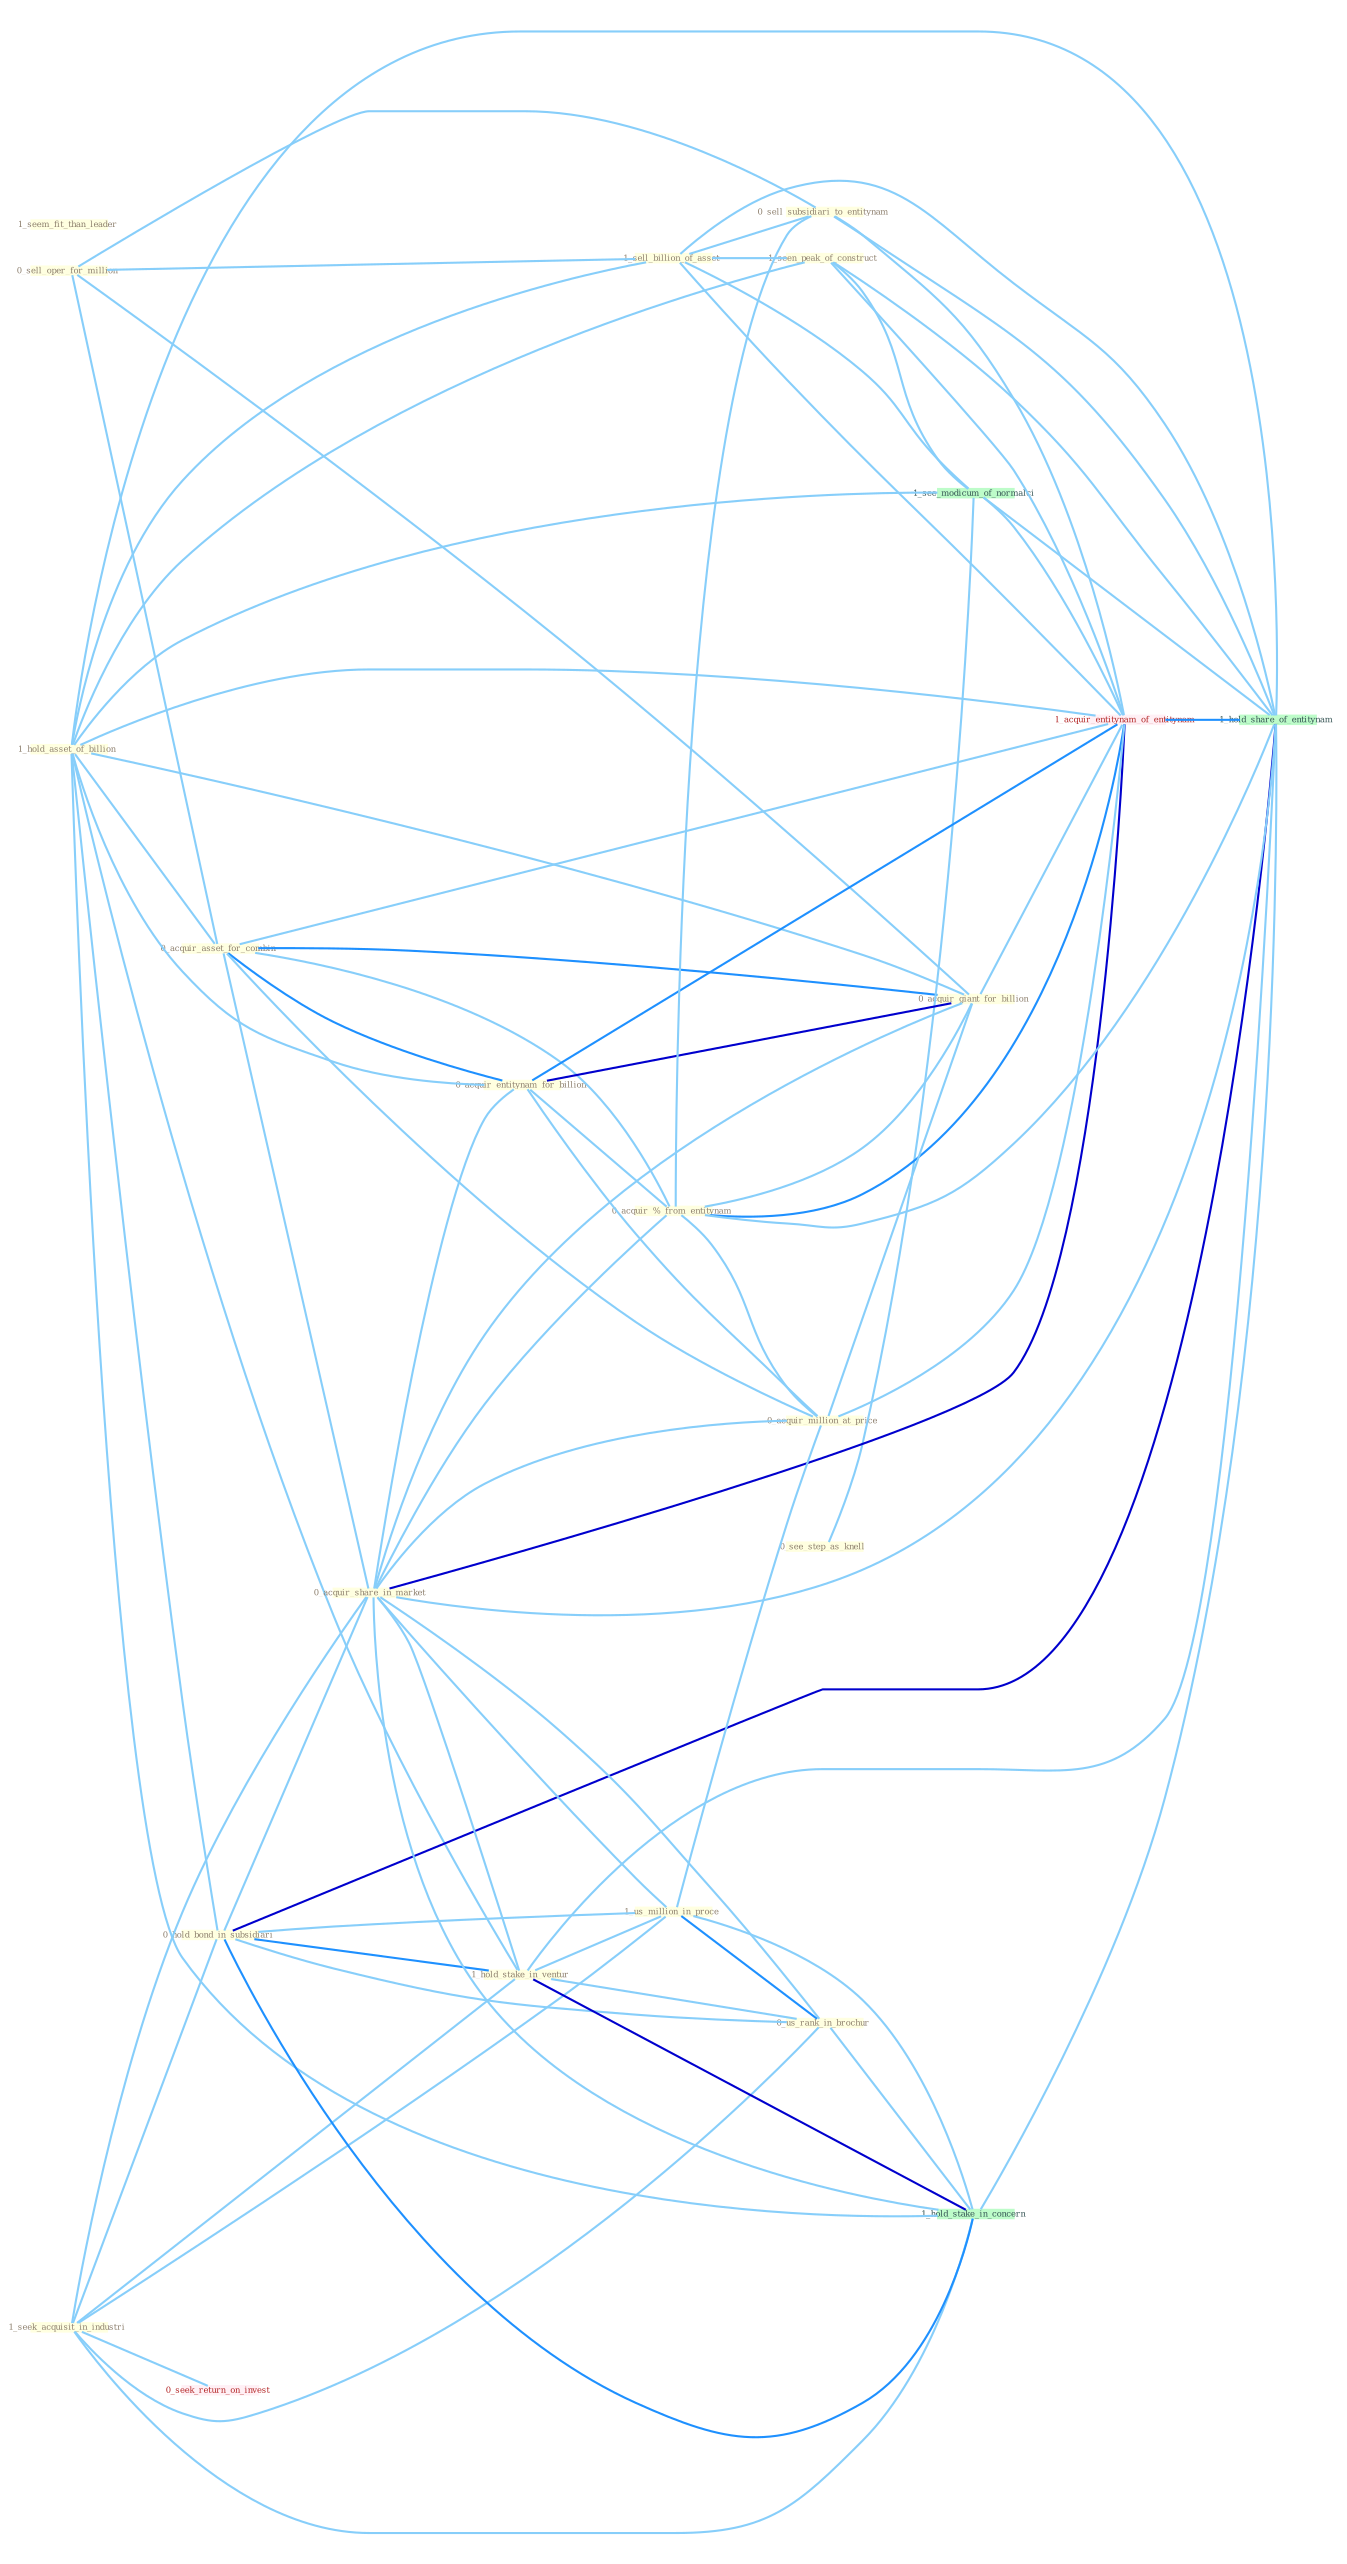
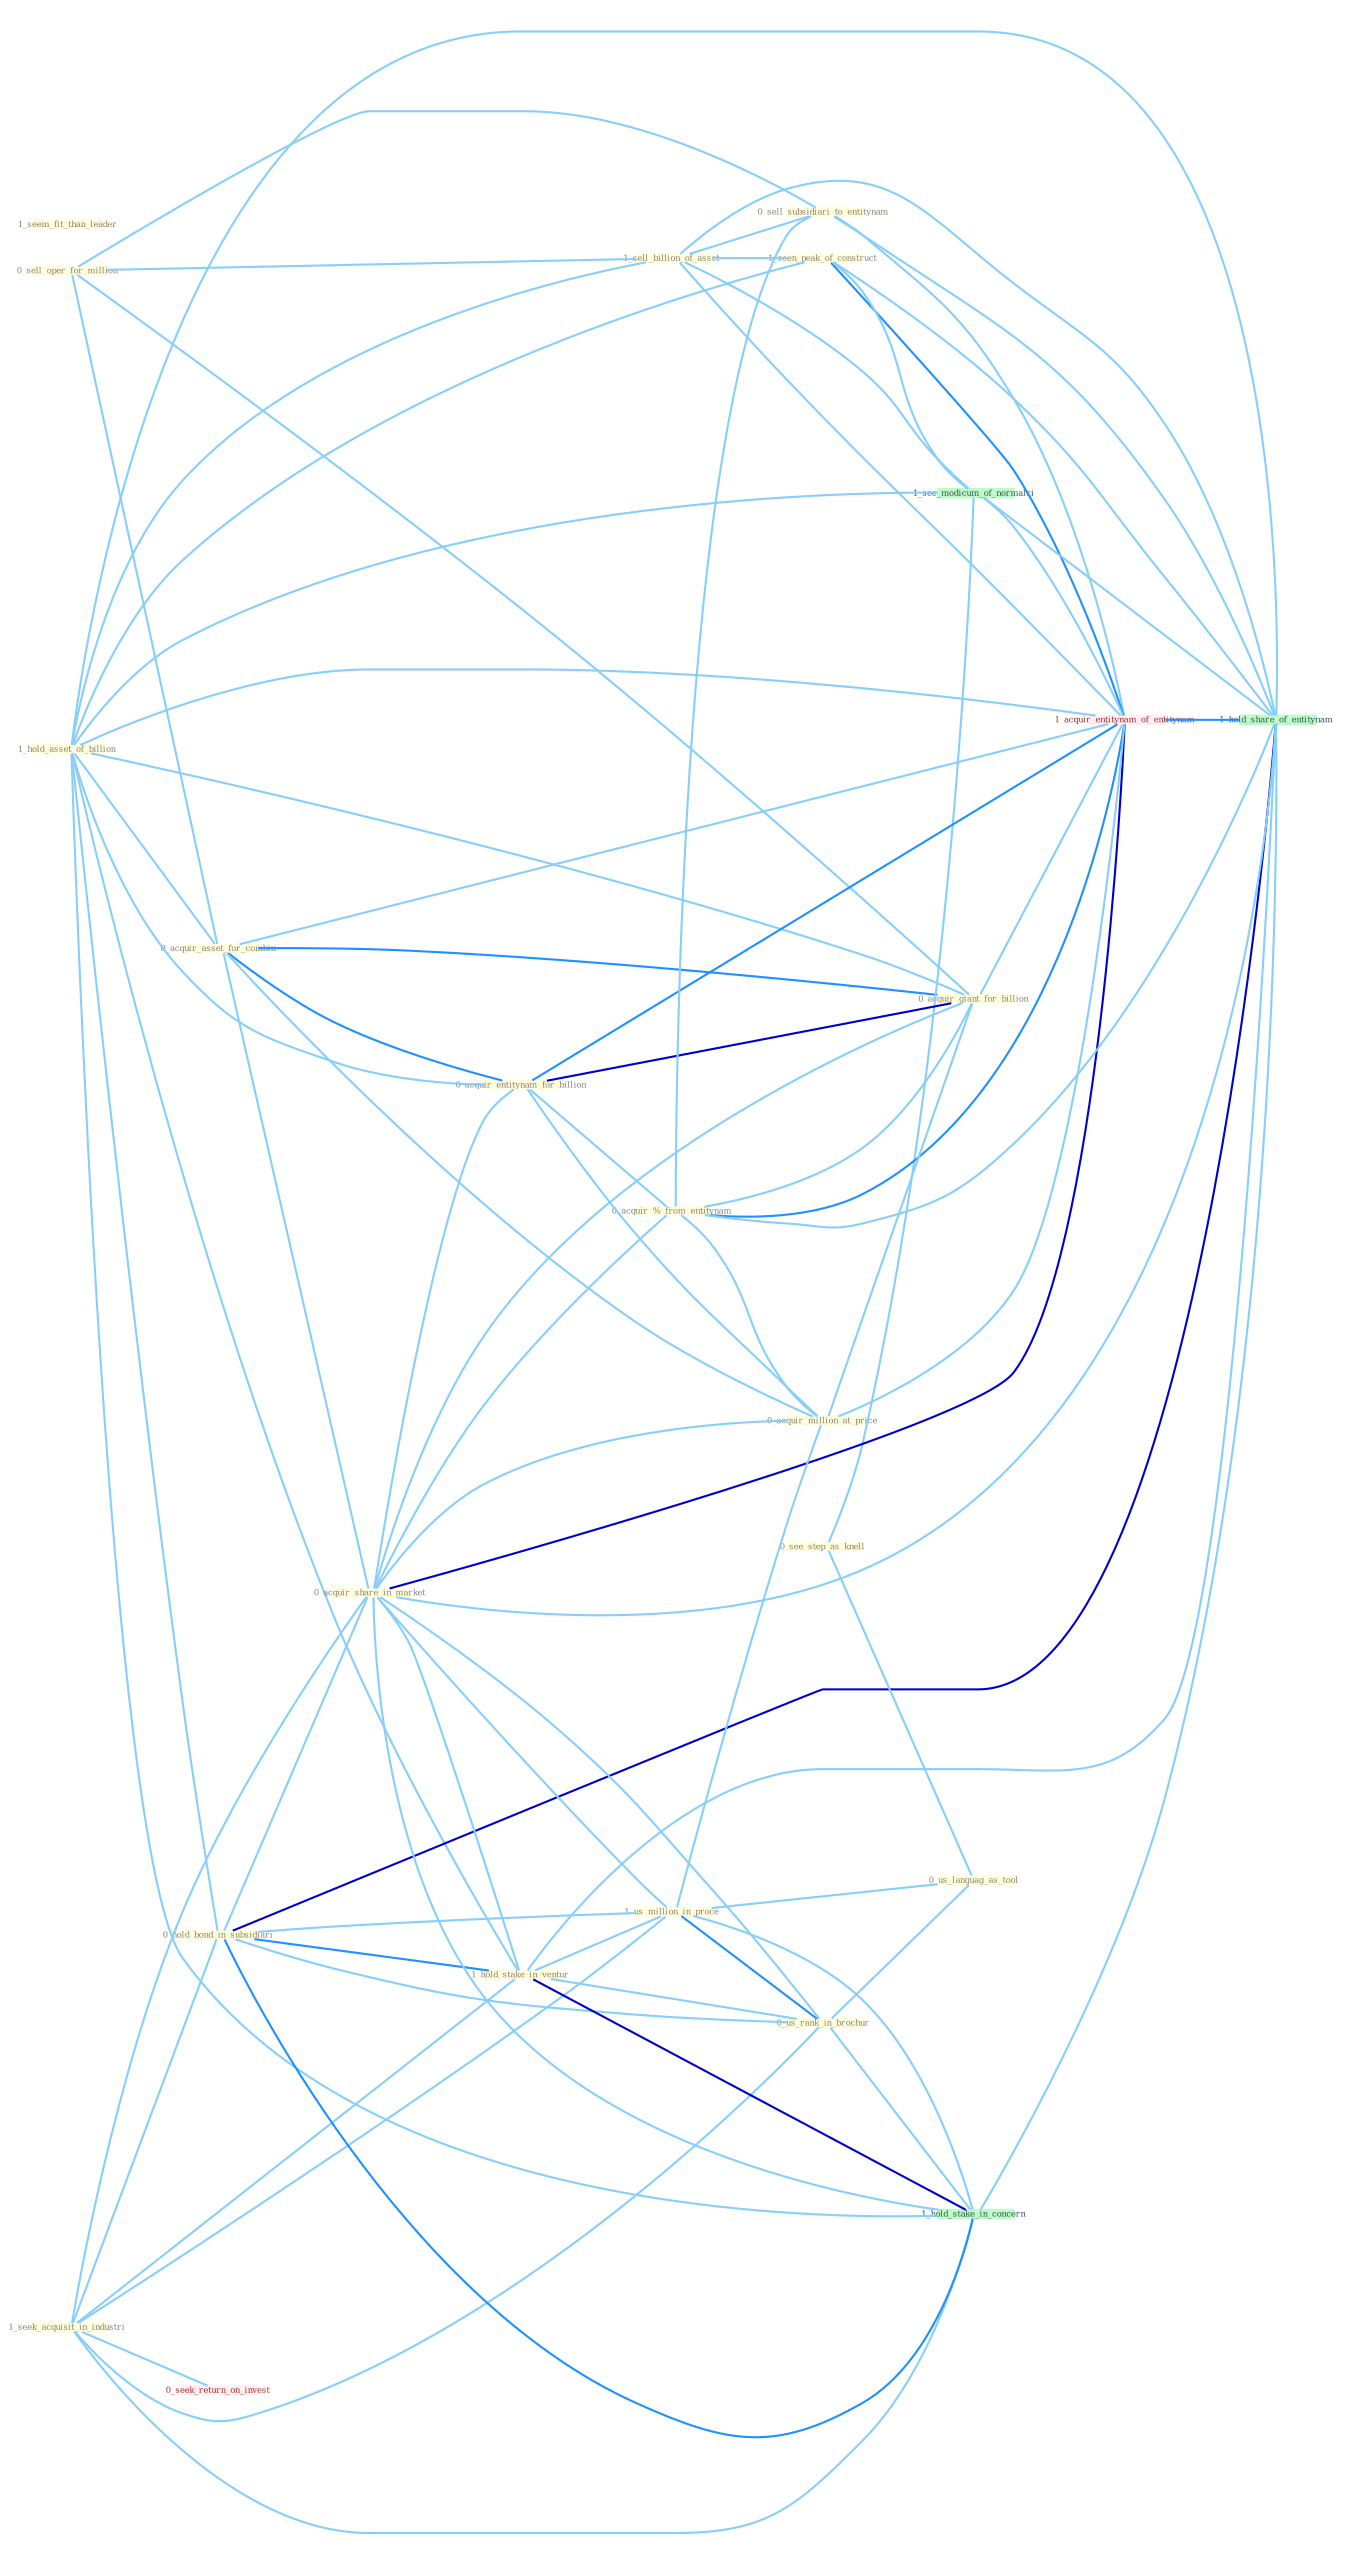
edge "1_seen_peak_of_construct" -- "1_acquir_entitynam_of_entitynam": color #87cefa -> #1e90ff
edge "0_acquir_asset_for_combin" -- "0_acquir_%_from_entitynam": removed
node "0_us_languag_as_tool": added
